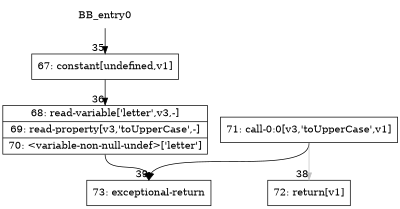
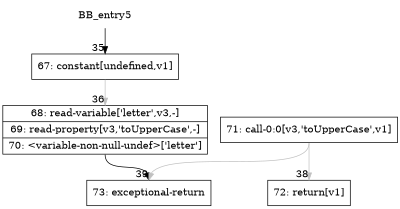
node "BB_entry0": label "BB_entry0" -> "BB_entry5"
edge "67: constant[undefined,v1]" -> "68: read-variable['letter',v3,-]": color black -> gray
edge "71: call-0:0[v3,'toUpperCase',v1]" -> "73: exceptional-return": color black -> gray
